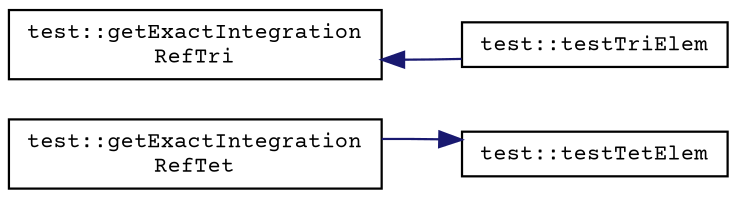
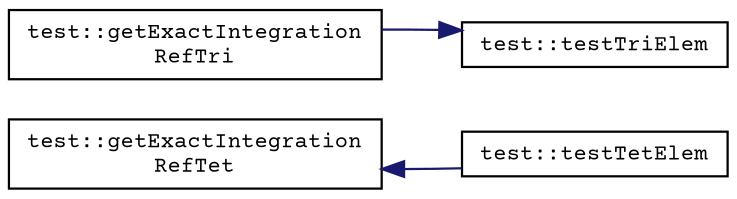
edge "test::testTriElem" -> "test::getExactIntegration RefTri": reversed
edge "test::getExactIntegration RefTet" -> "test::testTetElem": reversed
